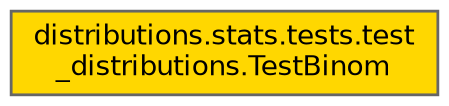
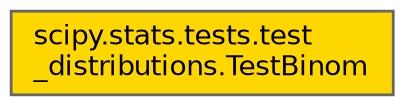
node "distributions.stats.tests.test _distributions.TestBinom": label "distributions.stats.tests.test _distributions.TestBinom" -> "scipy.stats.tests.test _distributions.TestBinom"
